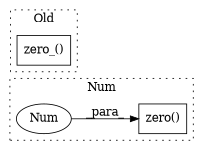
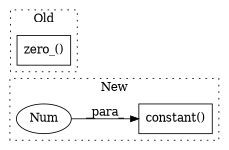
cluster "Num": label "Num" -> "New"
node "zero()": label "zero()" -> "constant()"
